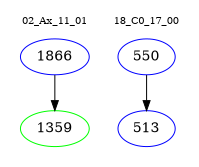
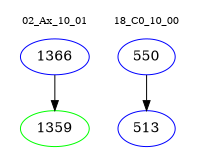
cluster "02_Ax_11_01": label "02_Ax_11_01" -> "02_Ax_10_01"
cluster "18_C0_17_00": label "18_C0_17_00" -> "18_C0_10_00"
node "1866": label "1866" -> "1366"
